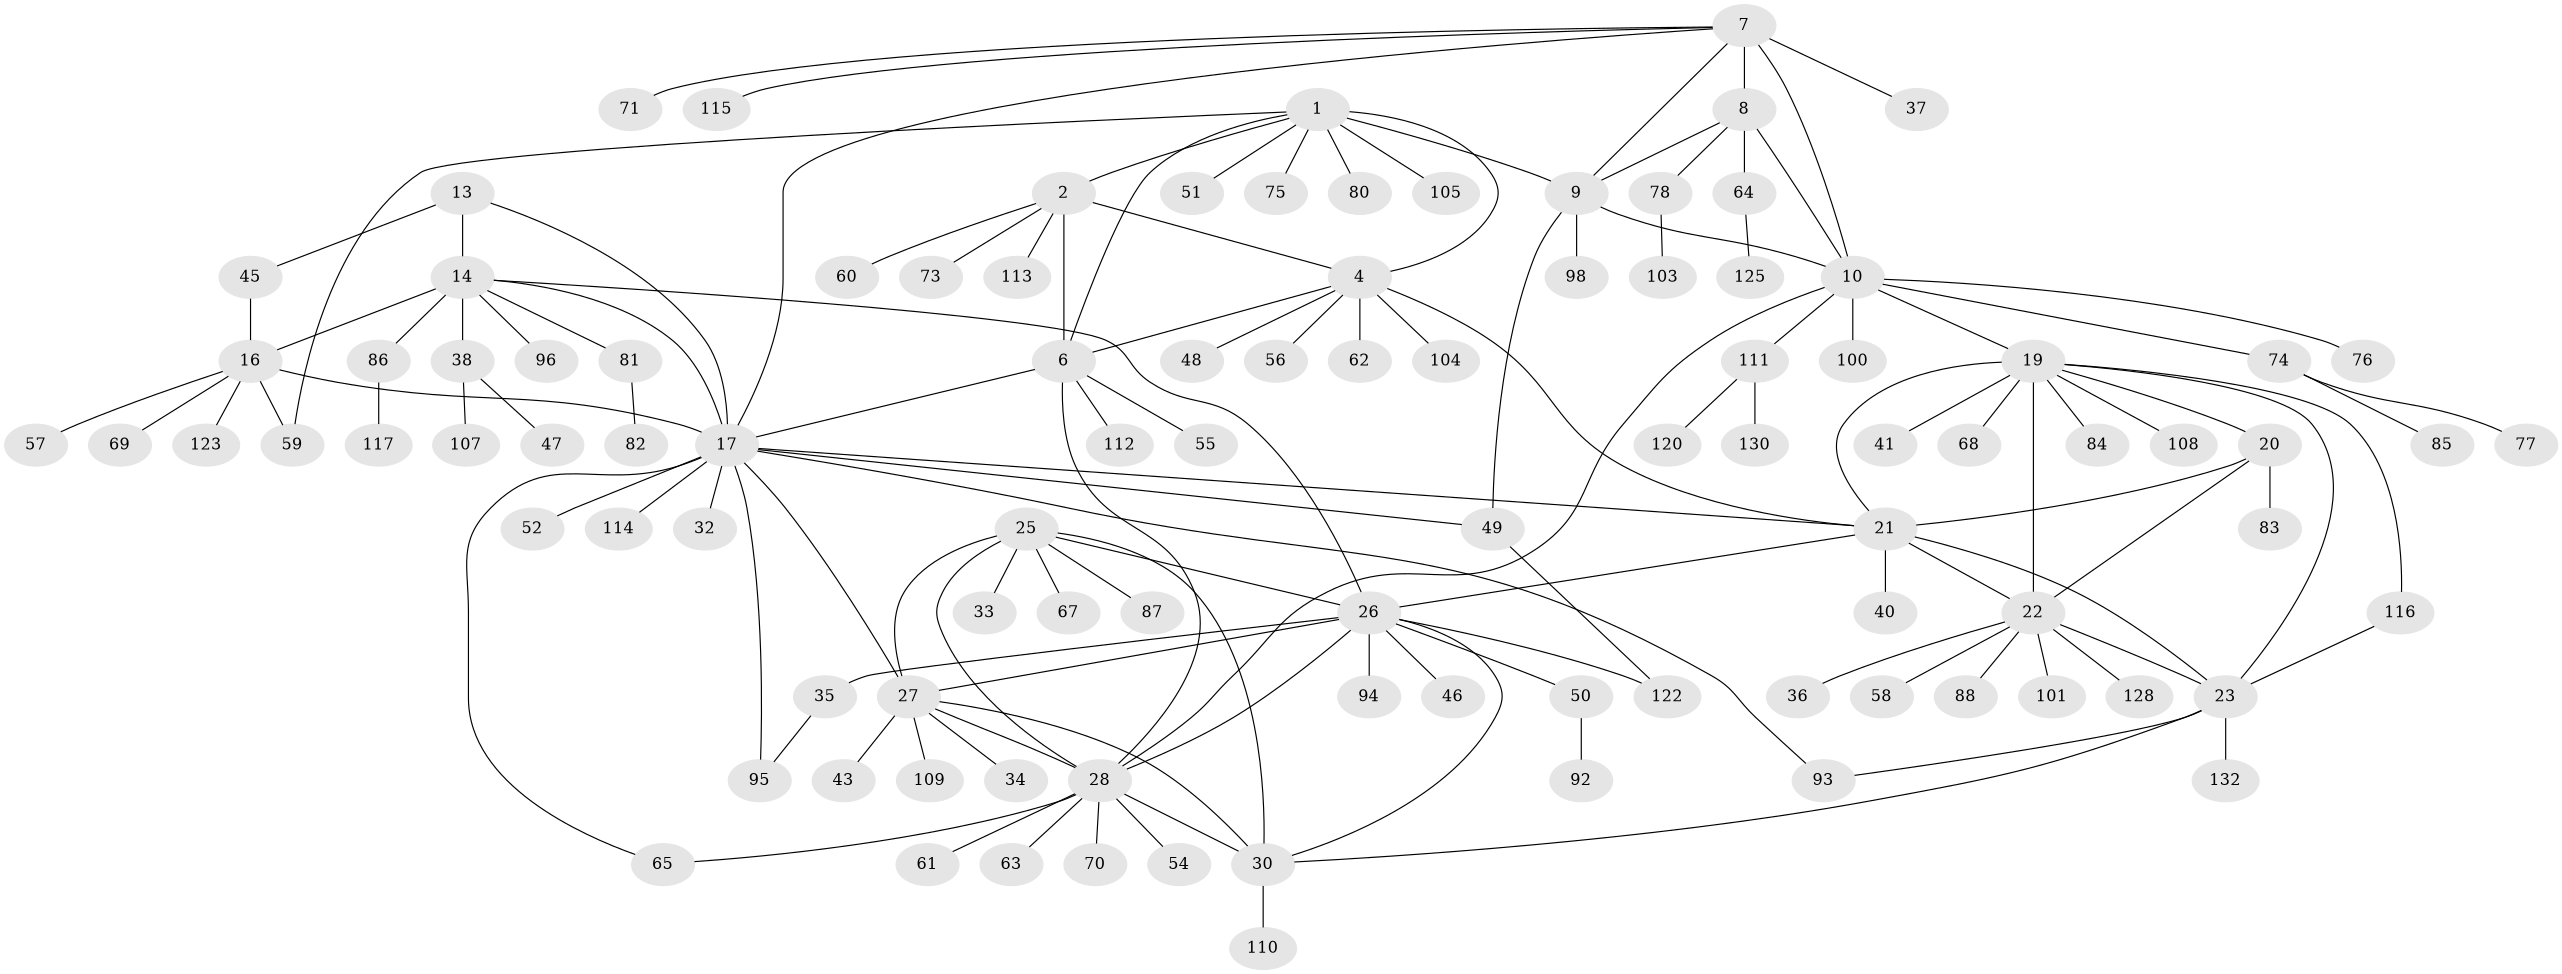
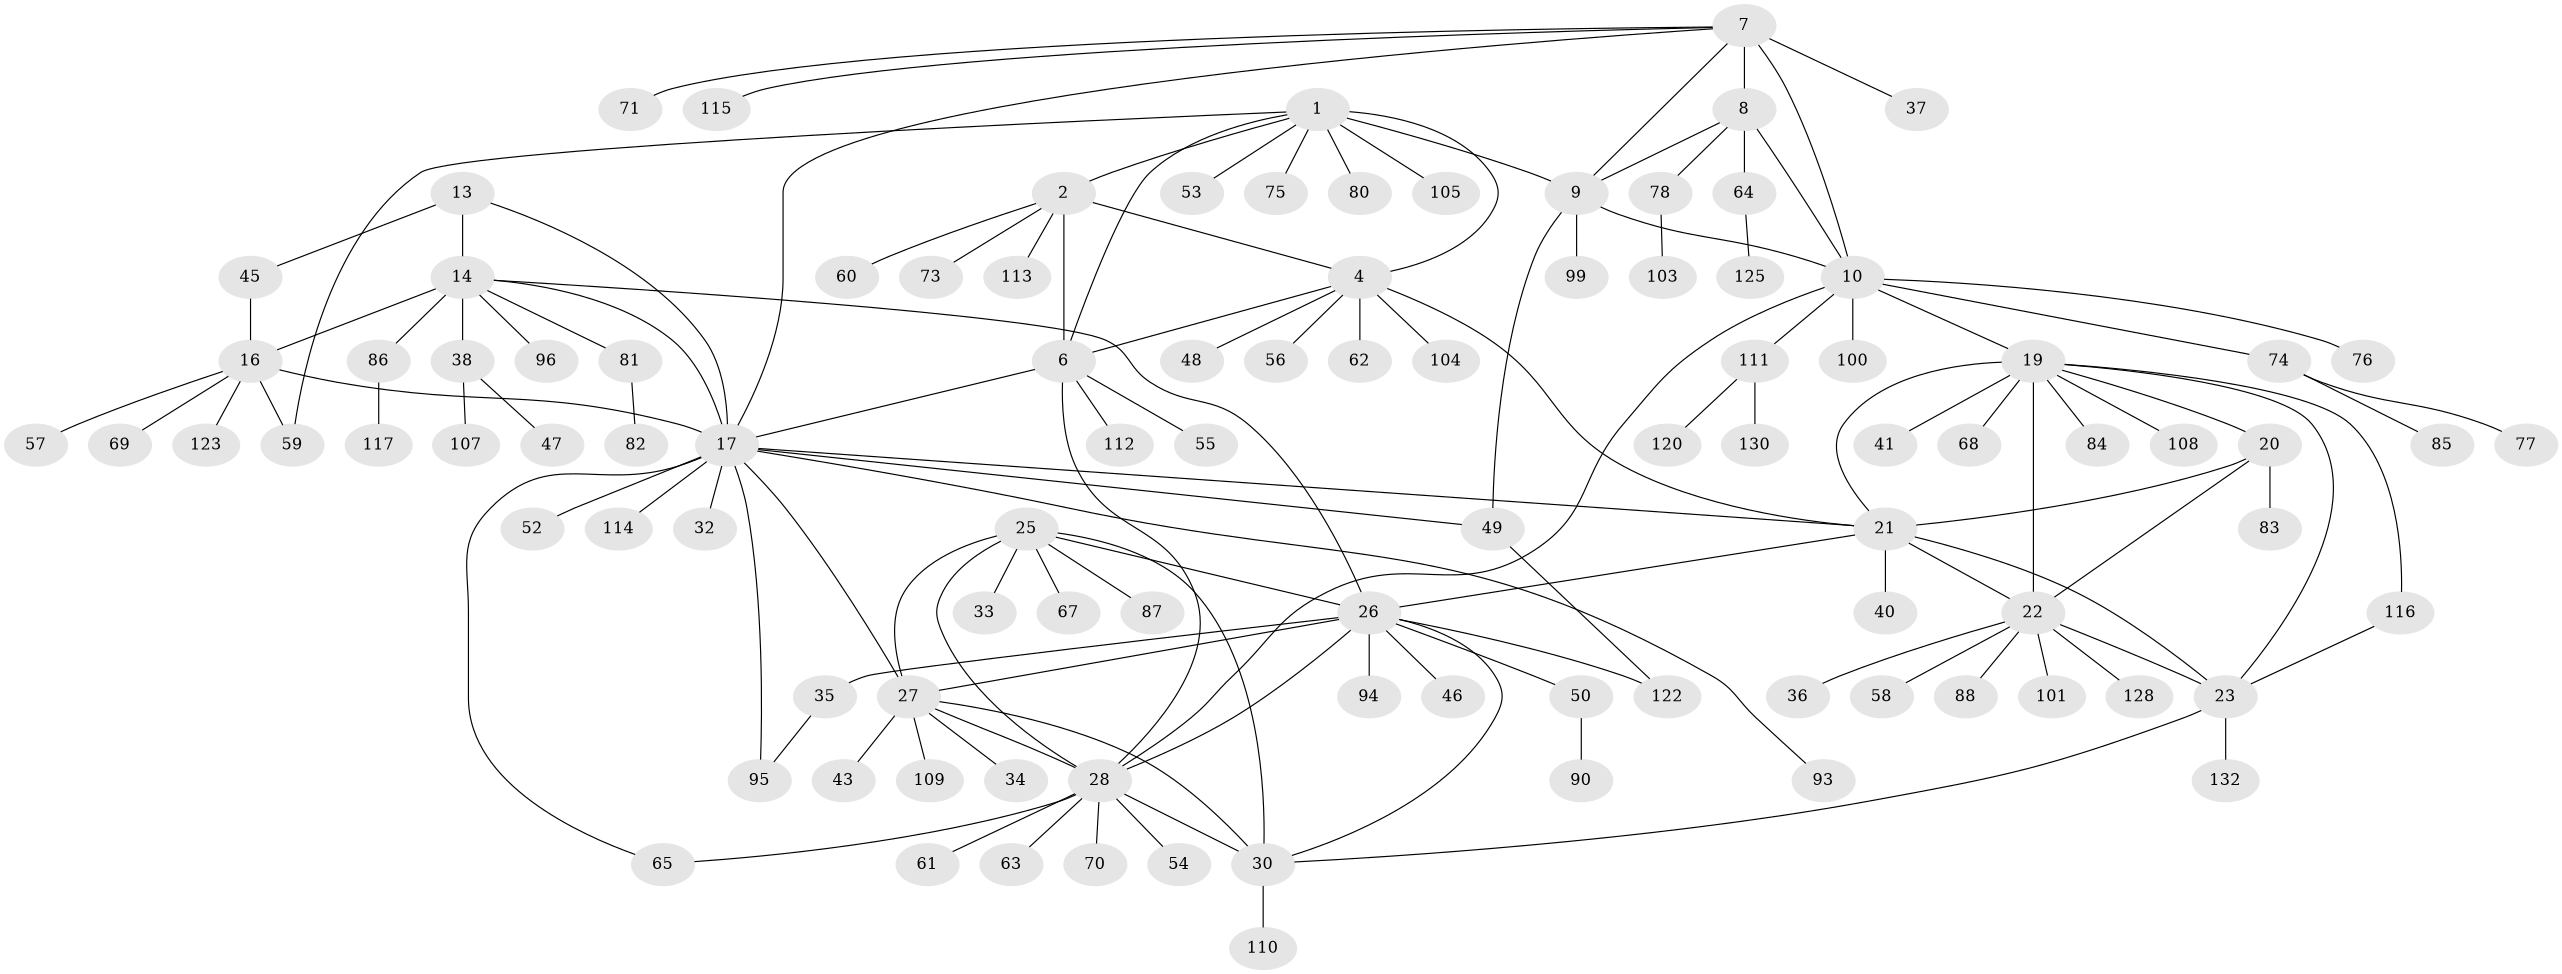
node "51": label "51" -> "53"
node "98": label "98" -> "99"
edge "23" -- "93": removed
node "92": label "92" -> "90"
